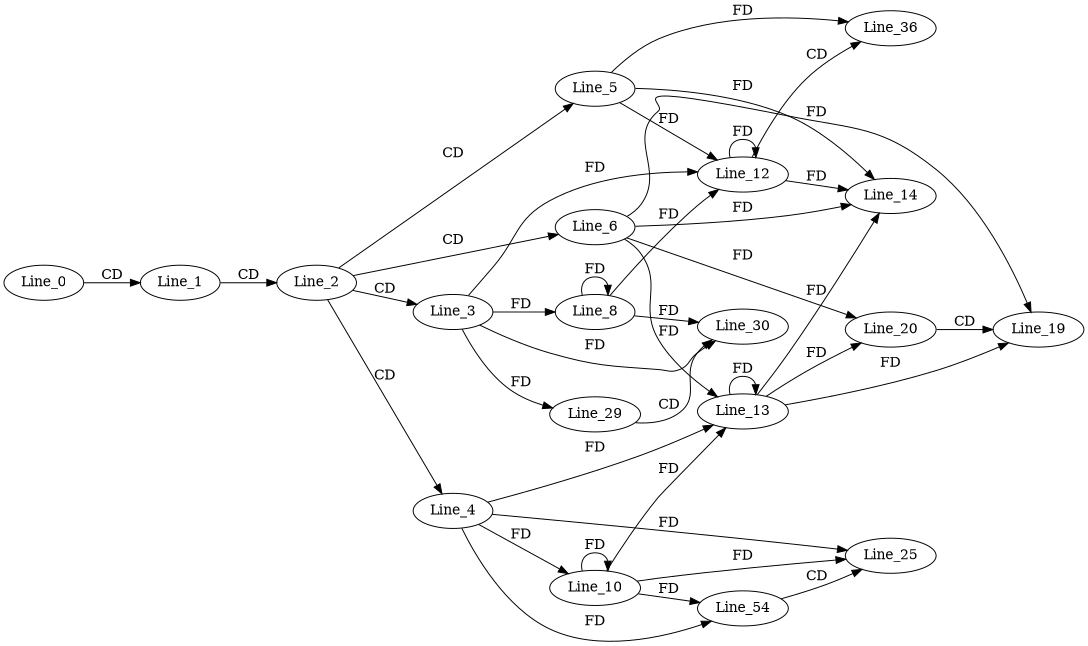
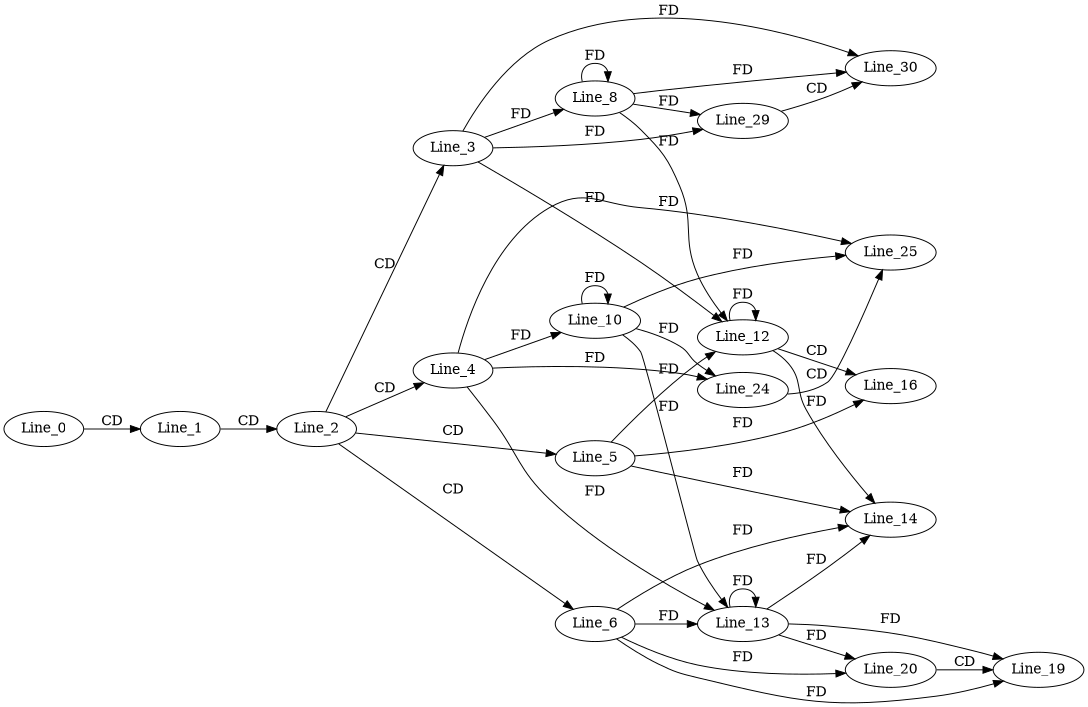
node "Line_36": label "Line_36" -> "Line_16"
edge "Line_8" -> "Line_29": added, label "FD"
node "Line_54": label "Line_54" -> "Line_24"
